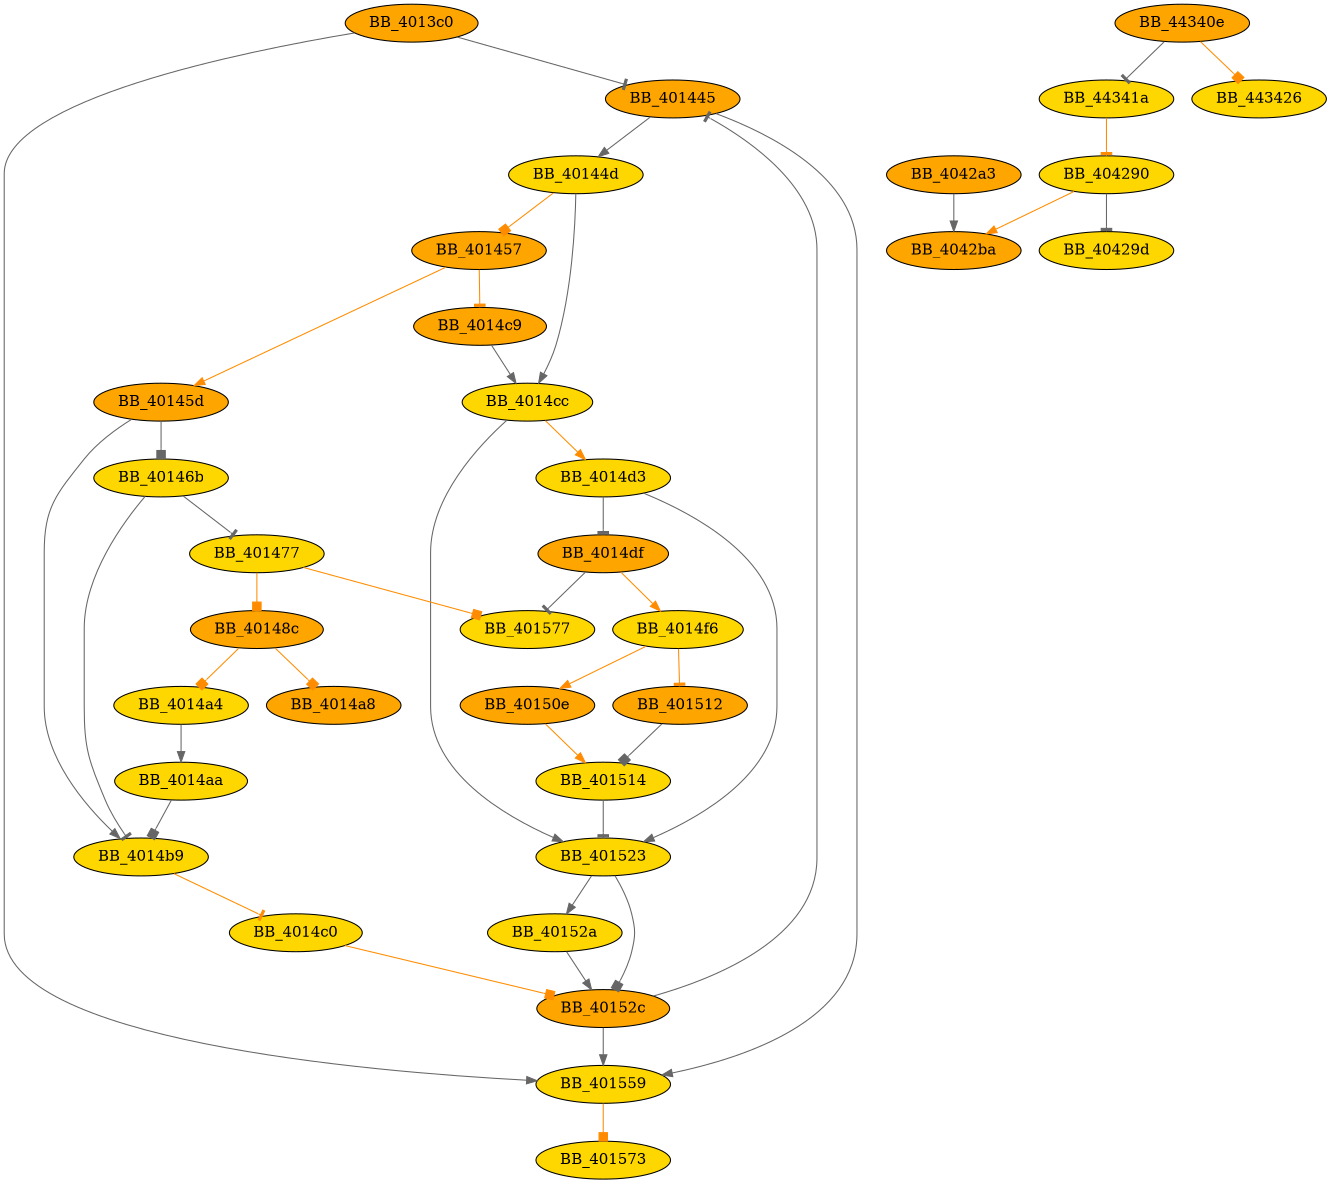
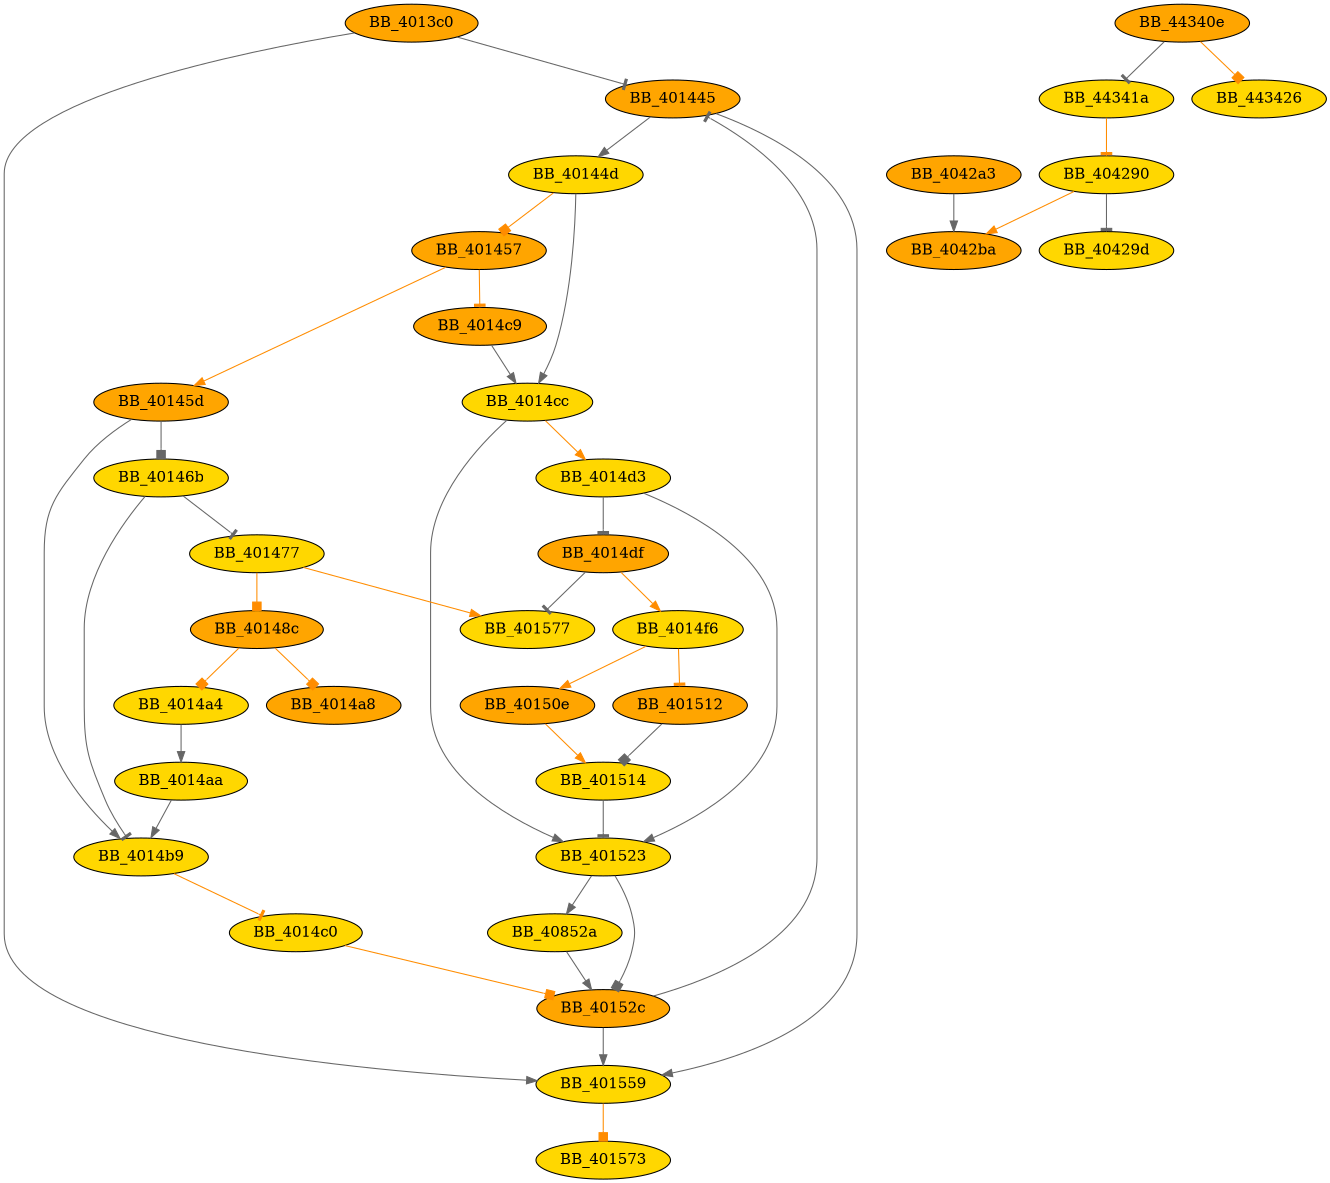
edge "BB_401477" -> "BB_401577": arrowhead box -> normal
edge "BB_4014aa" -> "BB_4014b9": arrowhead box -> normal
node "BB_40152a": label "BB_40152a" -> "BB_40852a"
